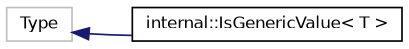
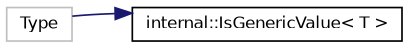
edge "internal::IsGenericValue< T >" -> "Type": reversed
